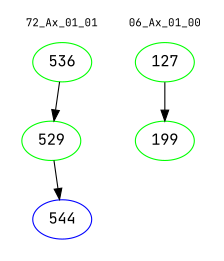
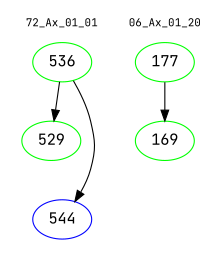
cluster "06_Ax_01_00": label "06_Ax_01_00" -> "06_Ax_01_20"
node "127": label "127" -> "177"
node "199": label "199" -> "169"
edge "529" -> "544": now "536" -> "544"
